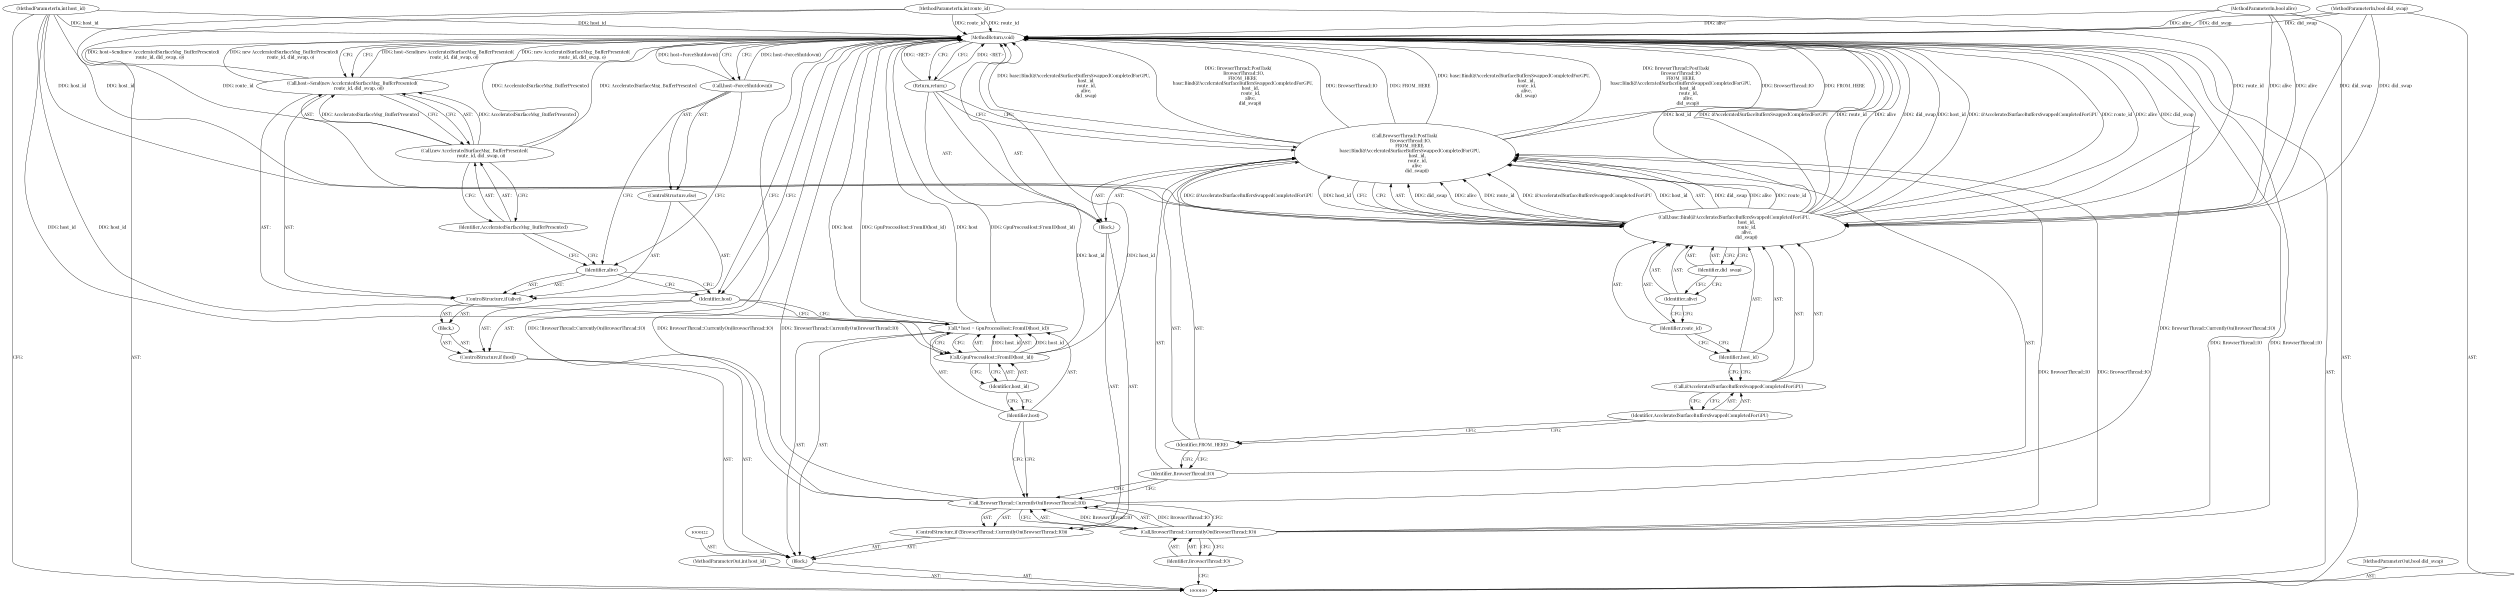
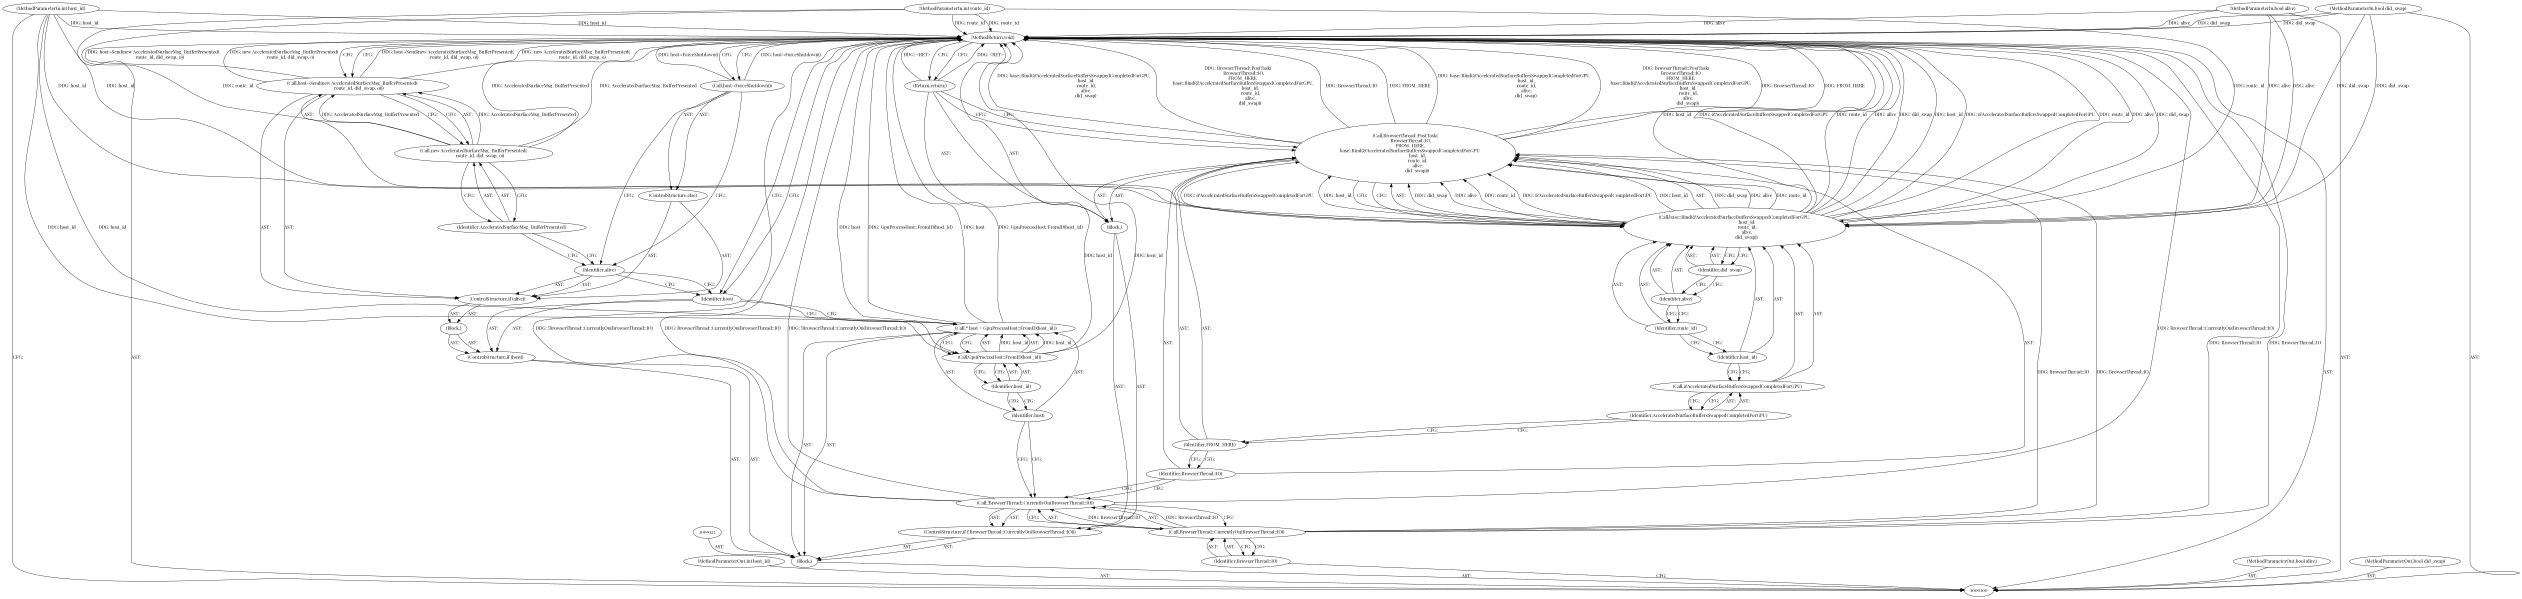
node "(MethodParameterOut,bool alive)": added
